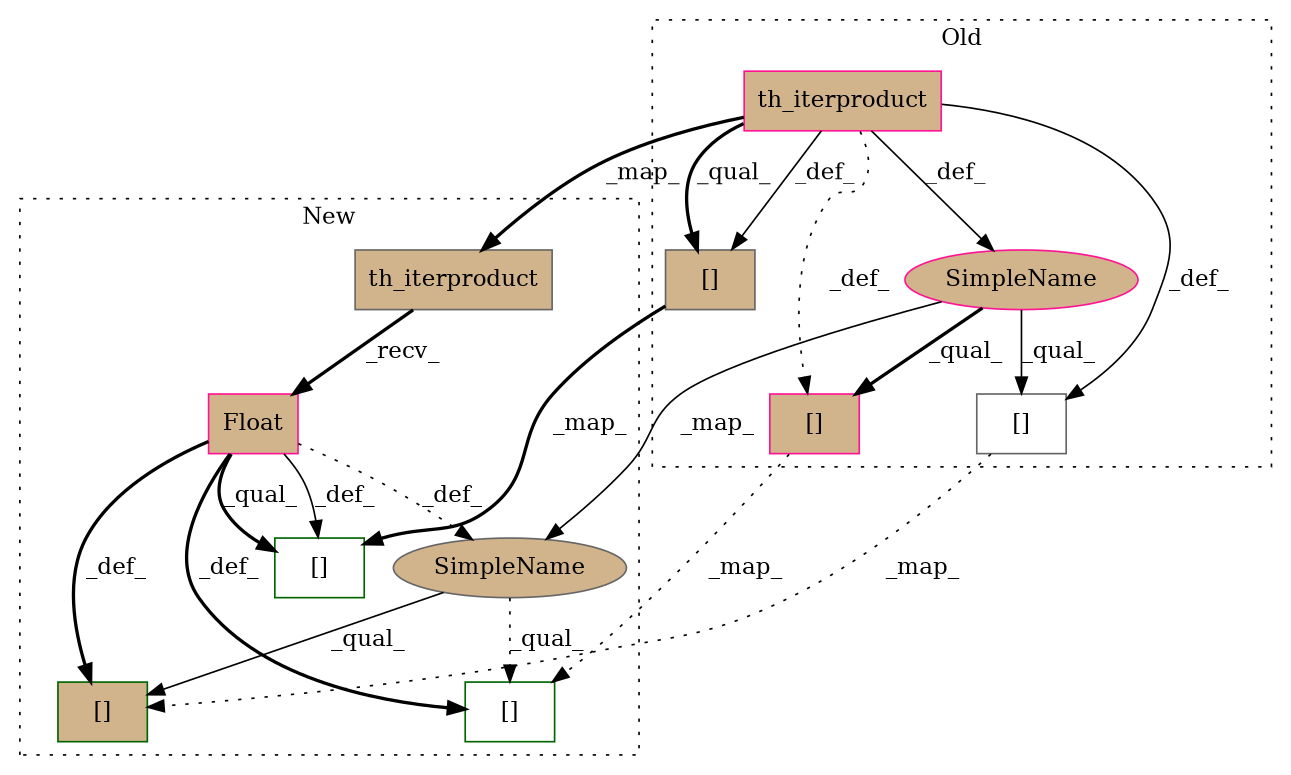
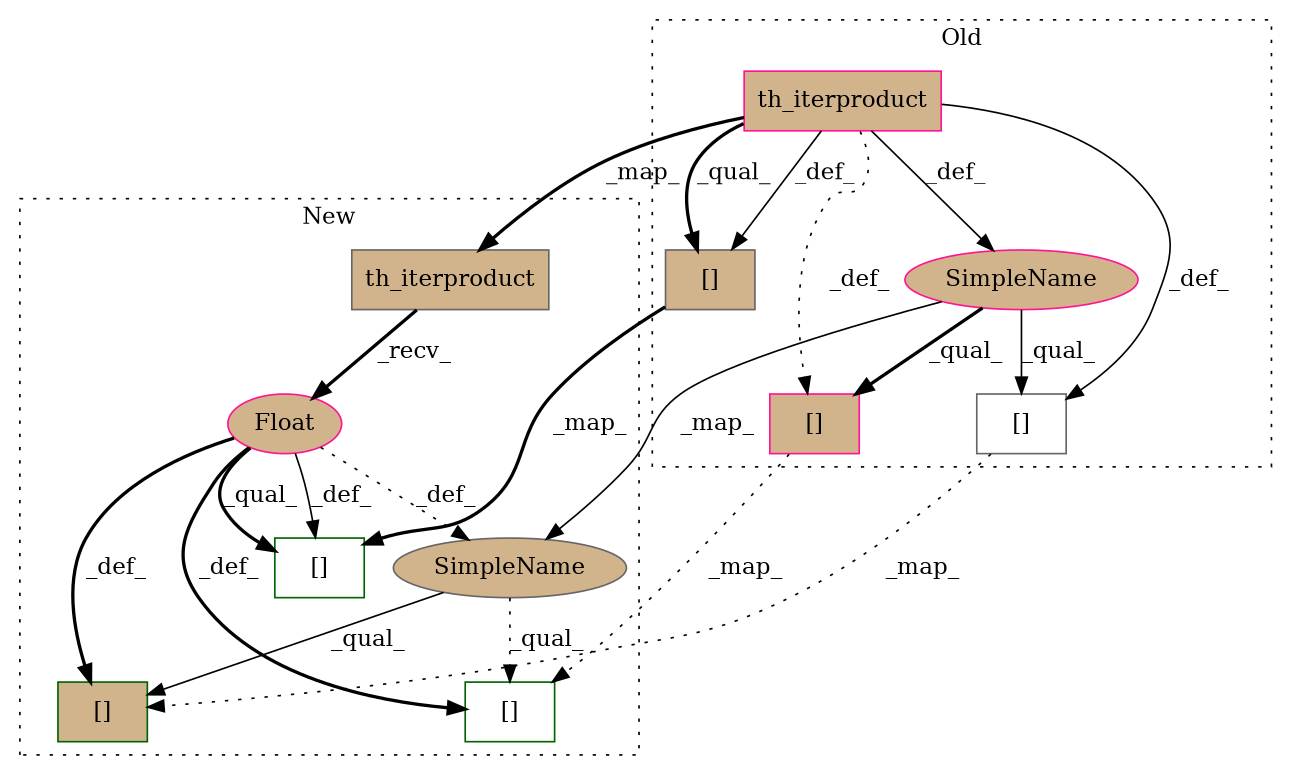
node "Float": shape box -> ellipse
